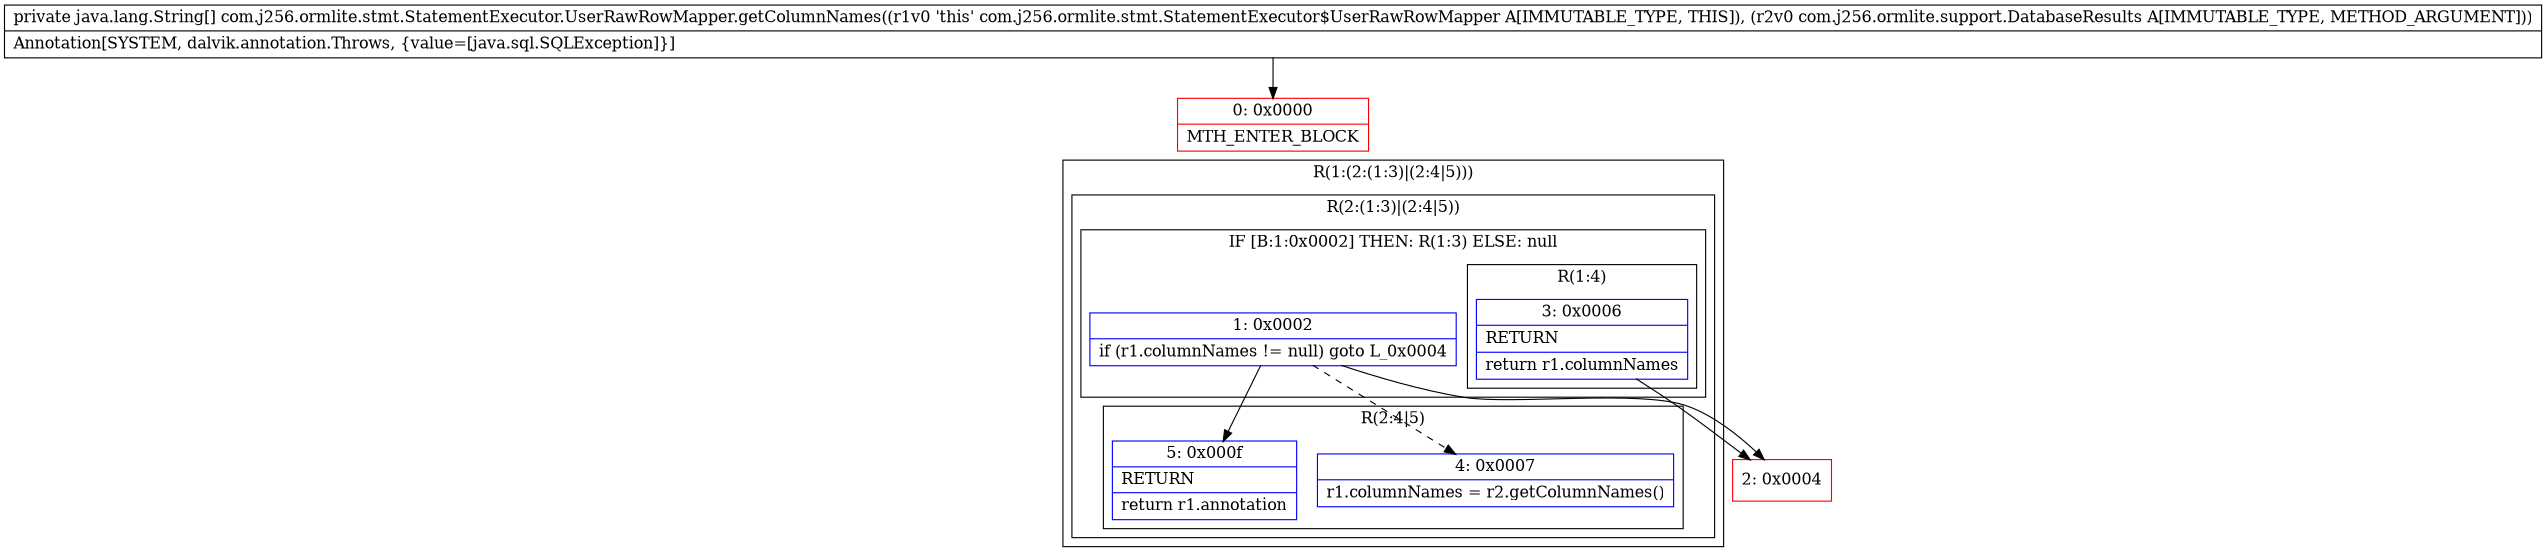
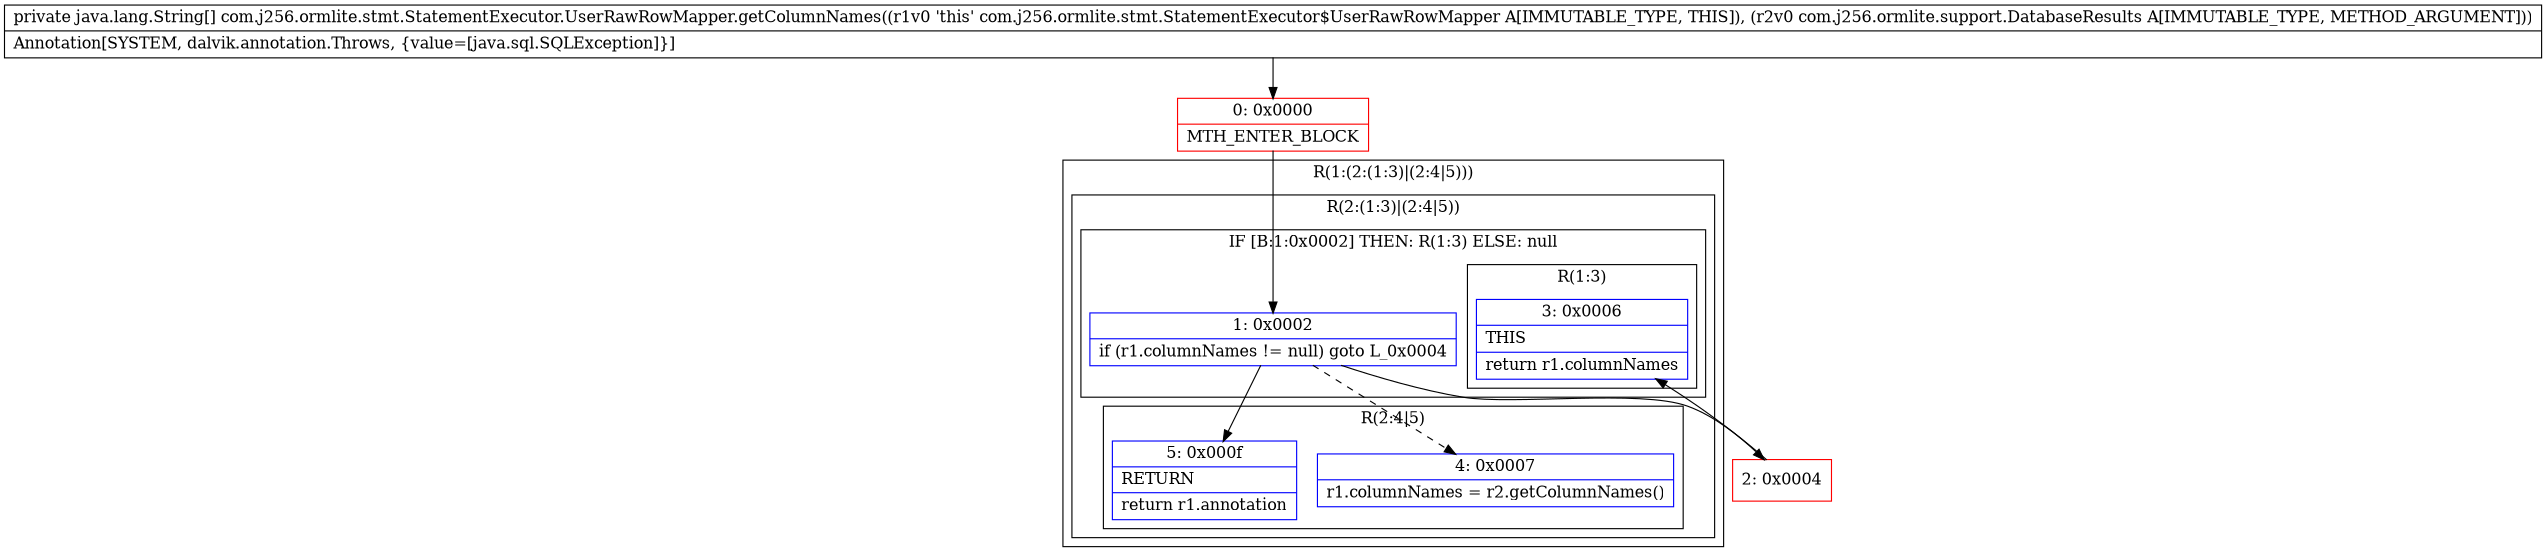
edge "0: 0x0000" -> "1: 0x0002": added
cluster "R(1:4)": label "R(1:4)" -> "R(1:3)"
node "3: 0x0006": text "RETURN" -> "THIS"
edge "3: 0x0006" -> "2: 0x0004": reversed
